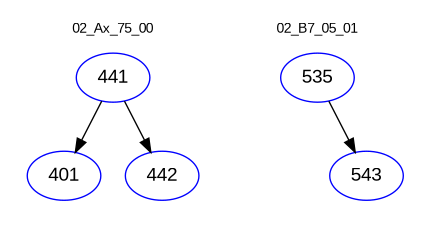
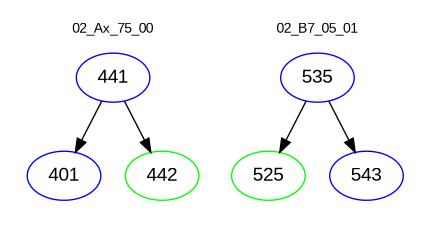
node "442": color blue -> green
node "525": added
